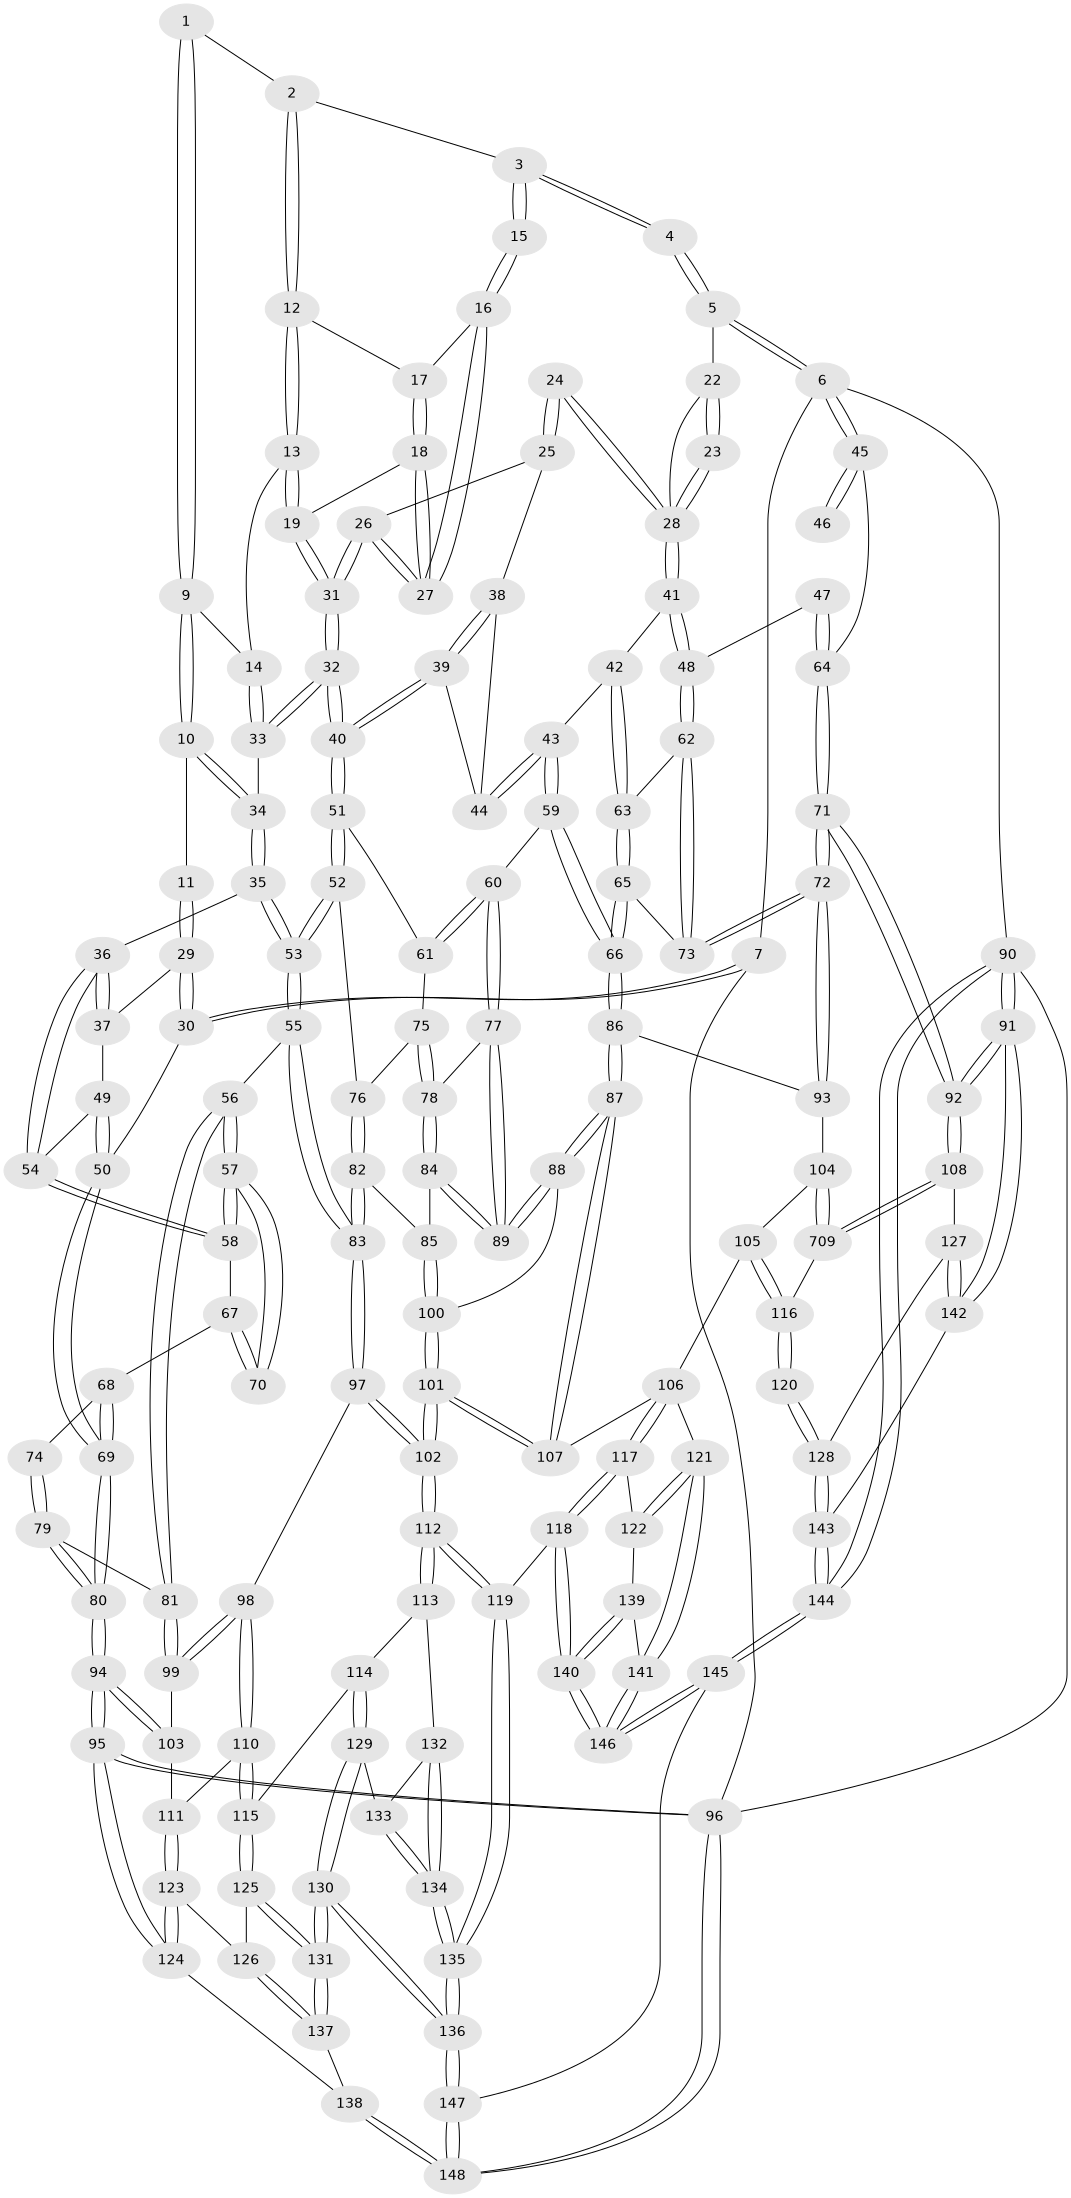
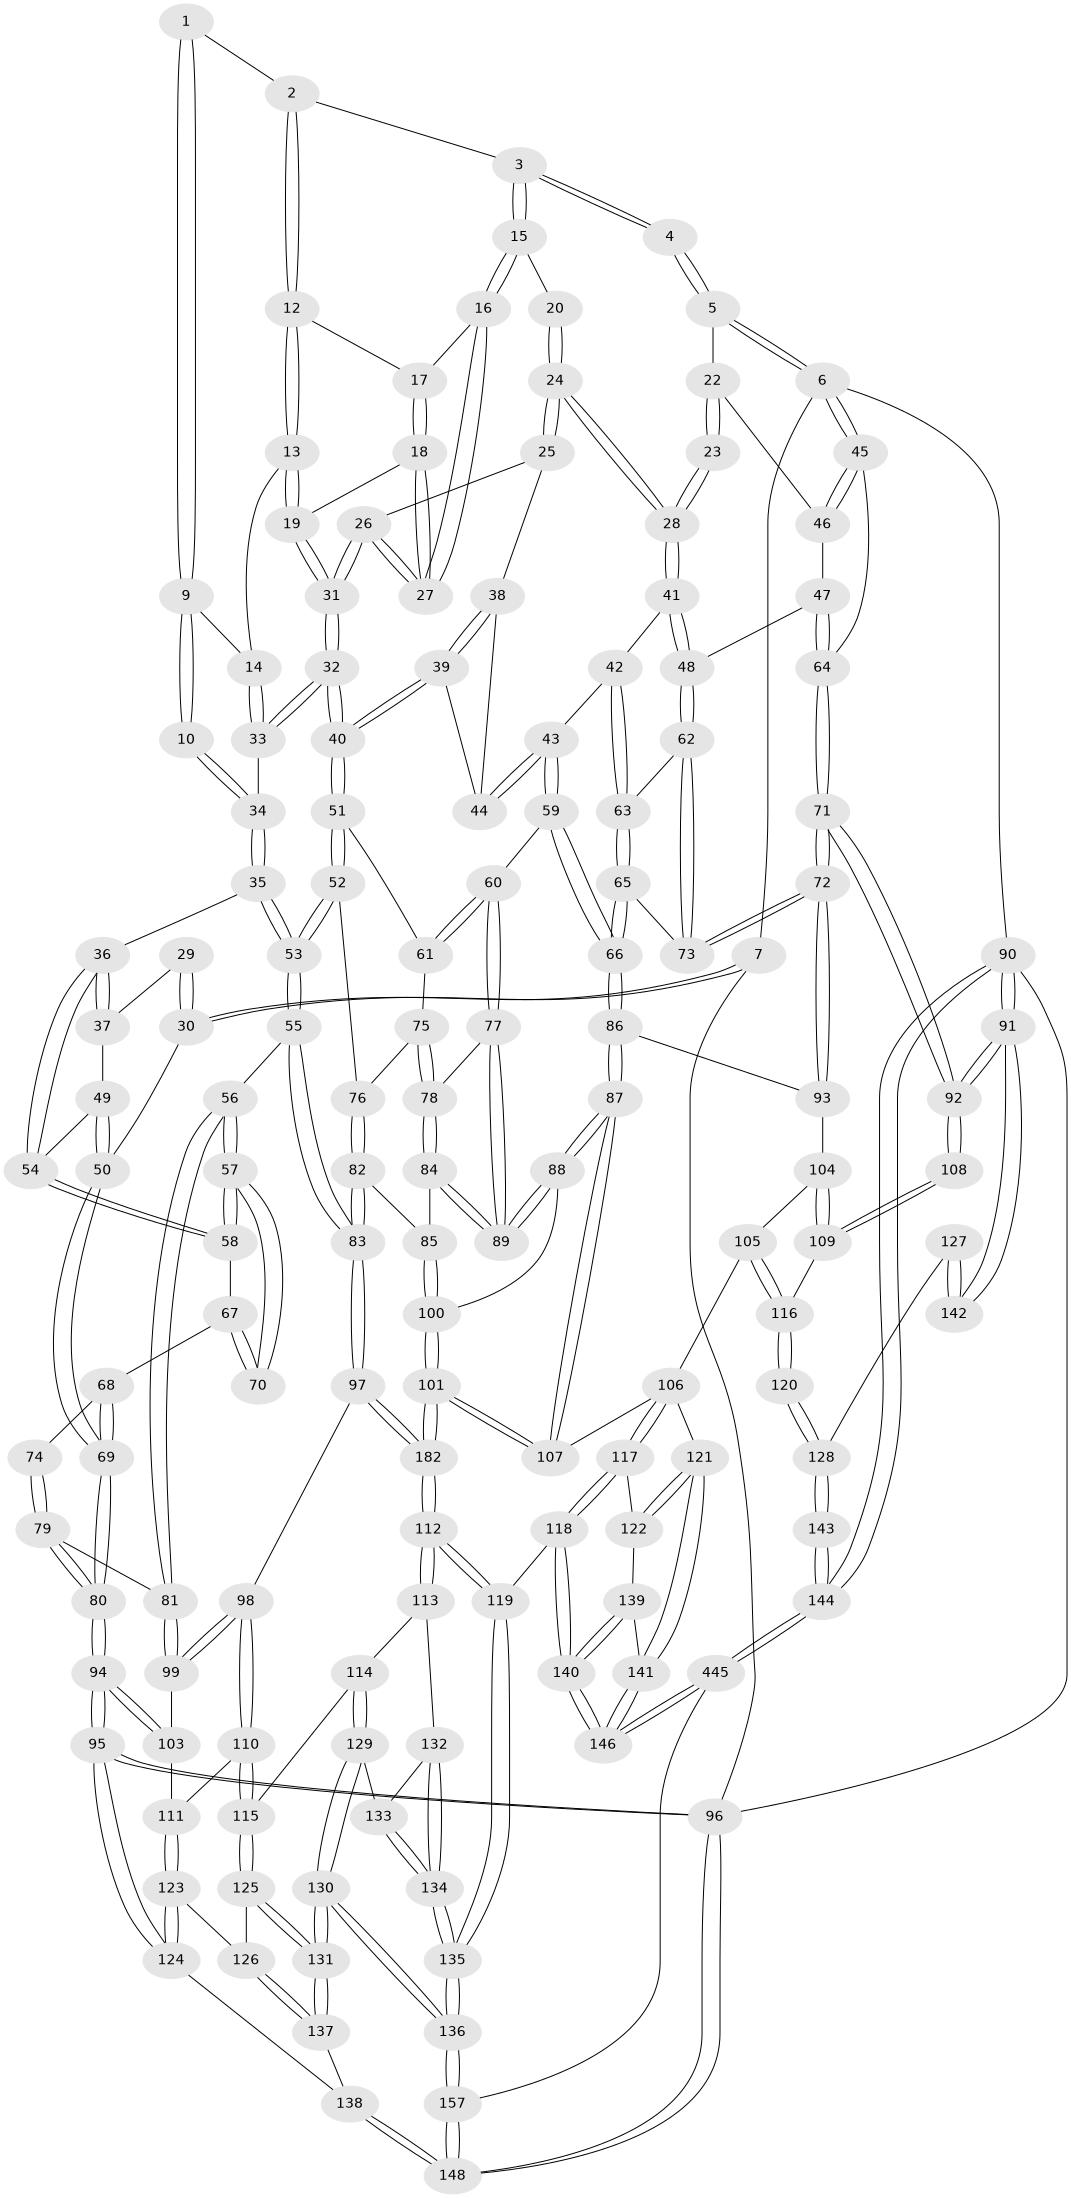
node "20": added
edge "22" -- "28": now "22" -- "46"
edge "46" -- "47": added
node "11": removed
edge "108" -- "127": removed
node "709": label "709" -> "109"
edge "142" -- "143": removed
node "102": label "102" -> "182"
node "145": label "145" -> "445"
node "147": label "147" -> "157"
